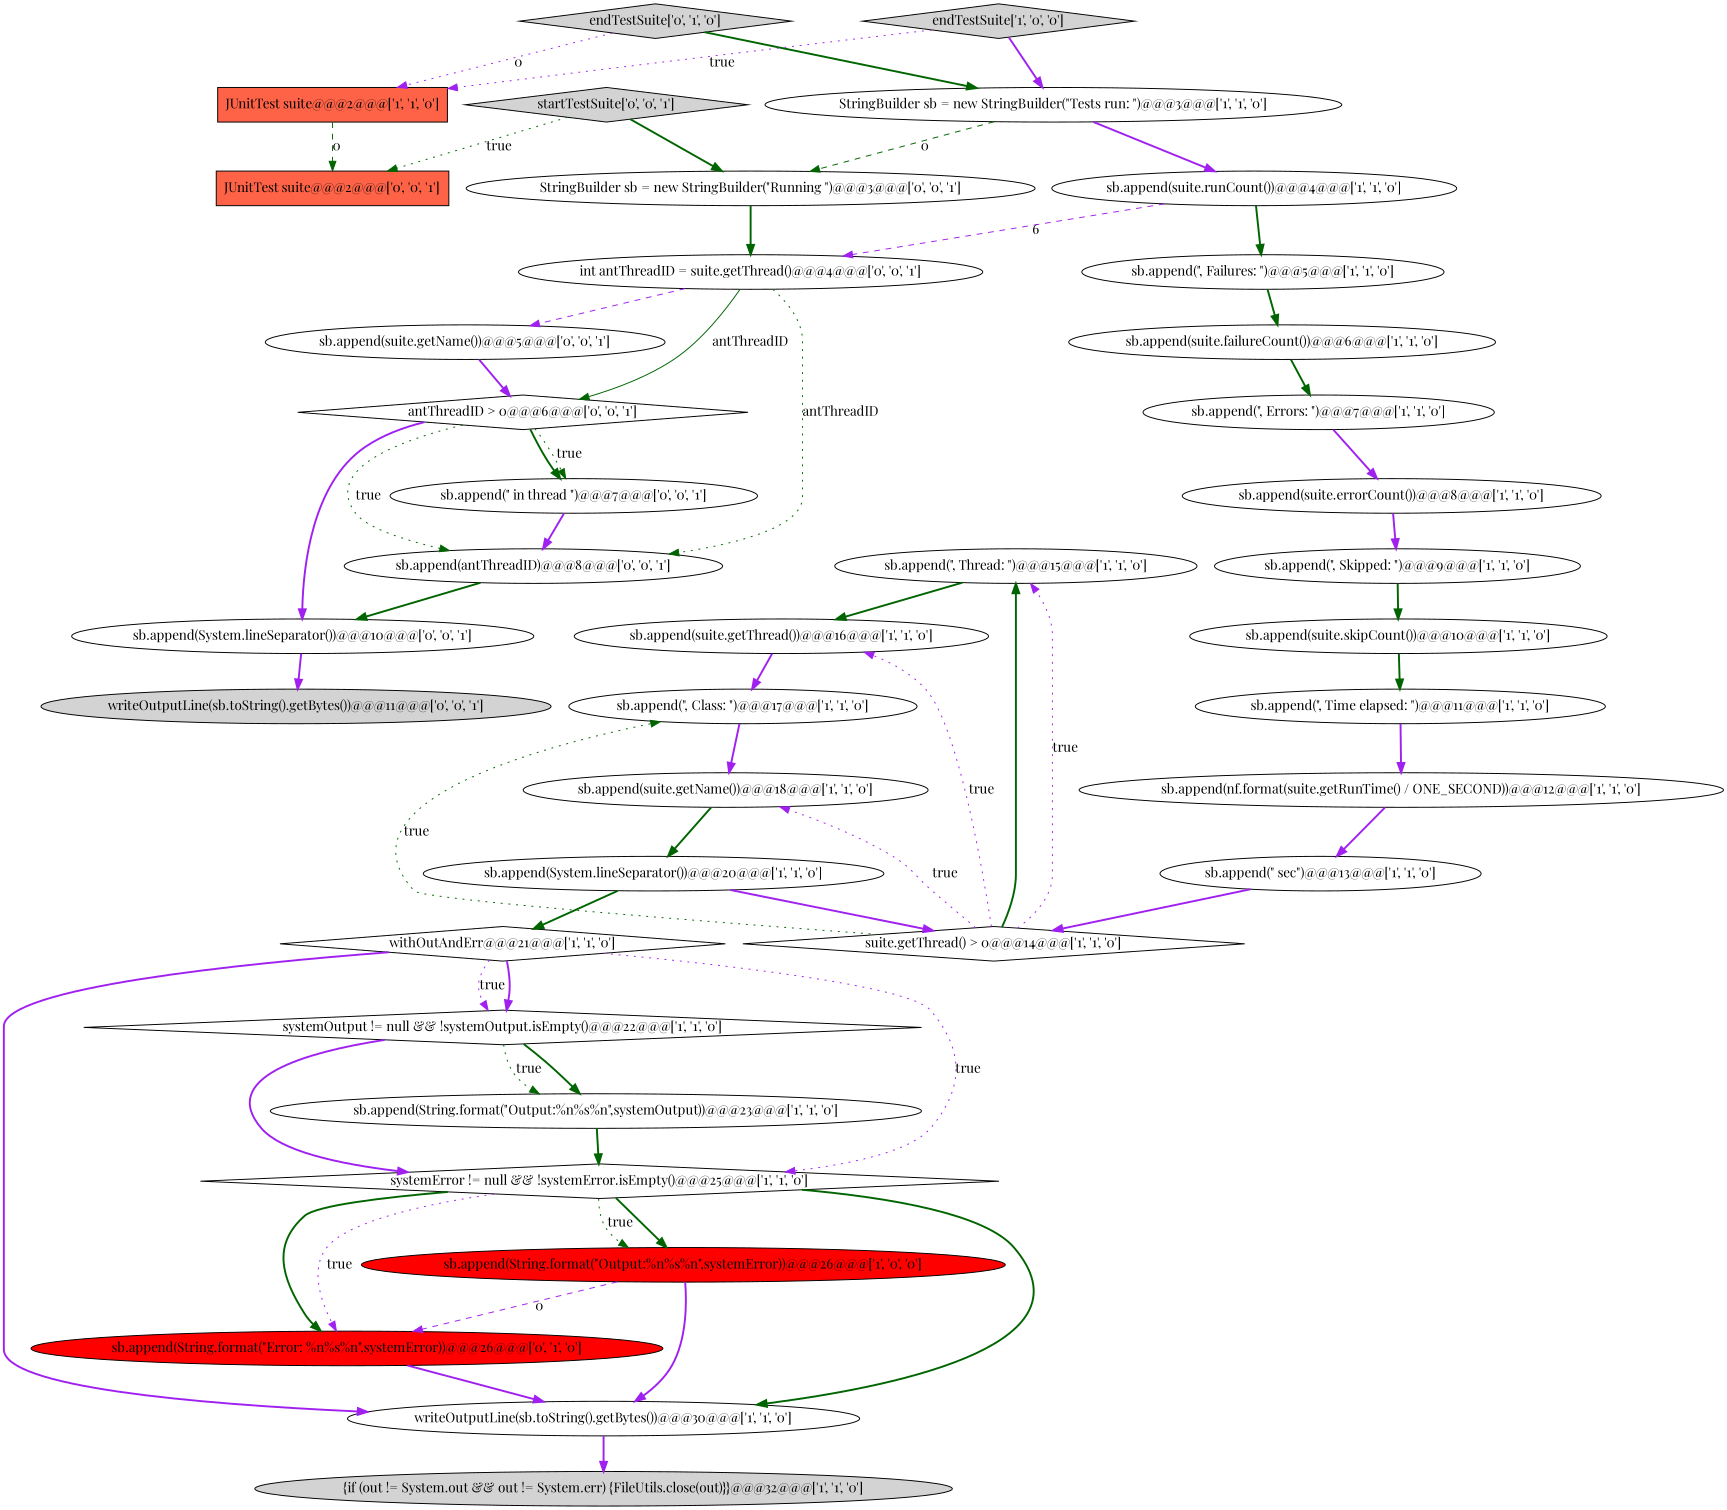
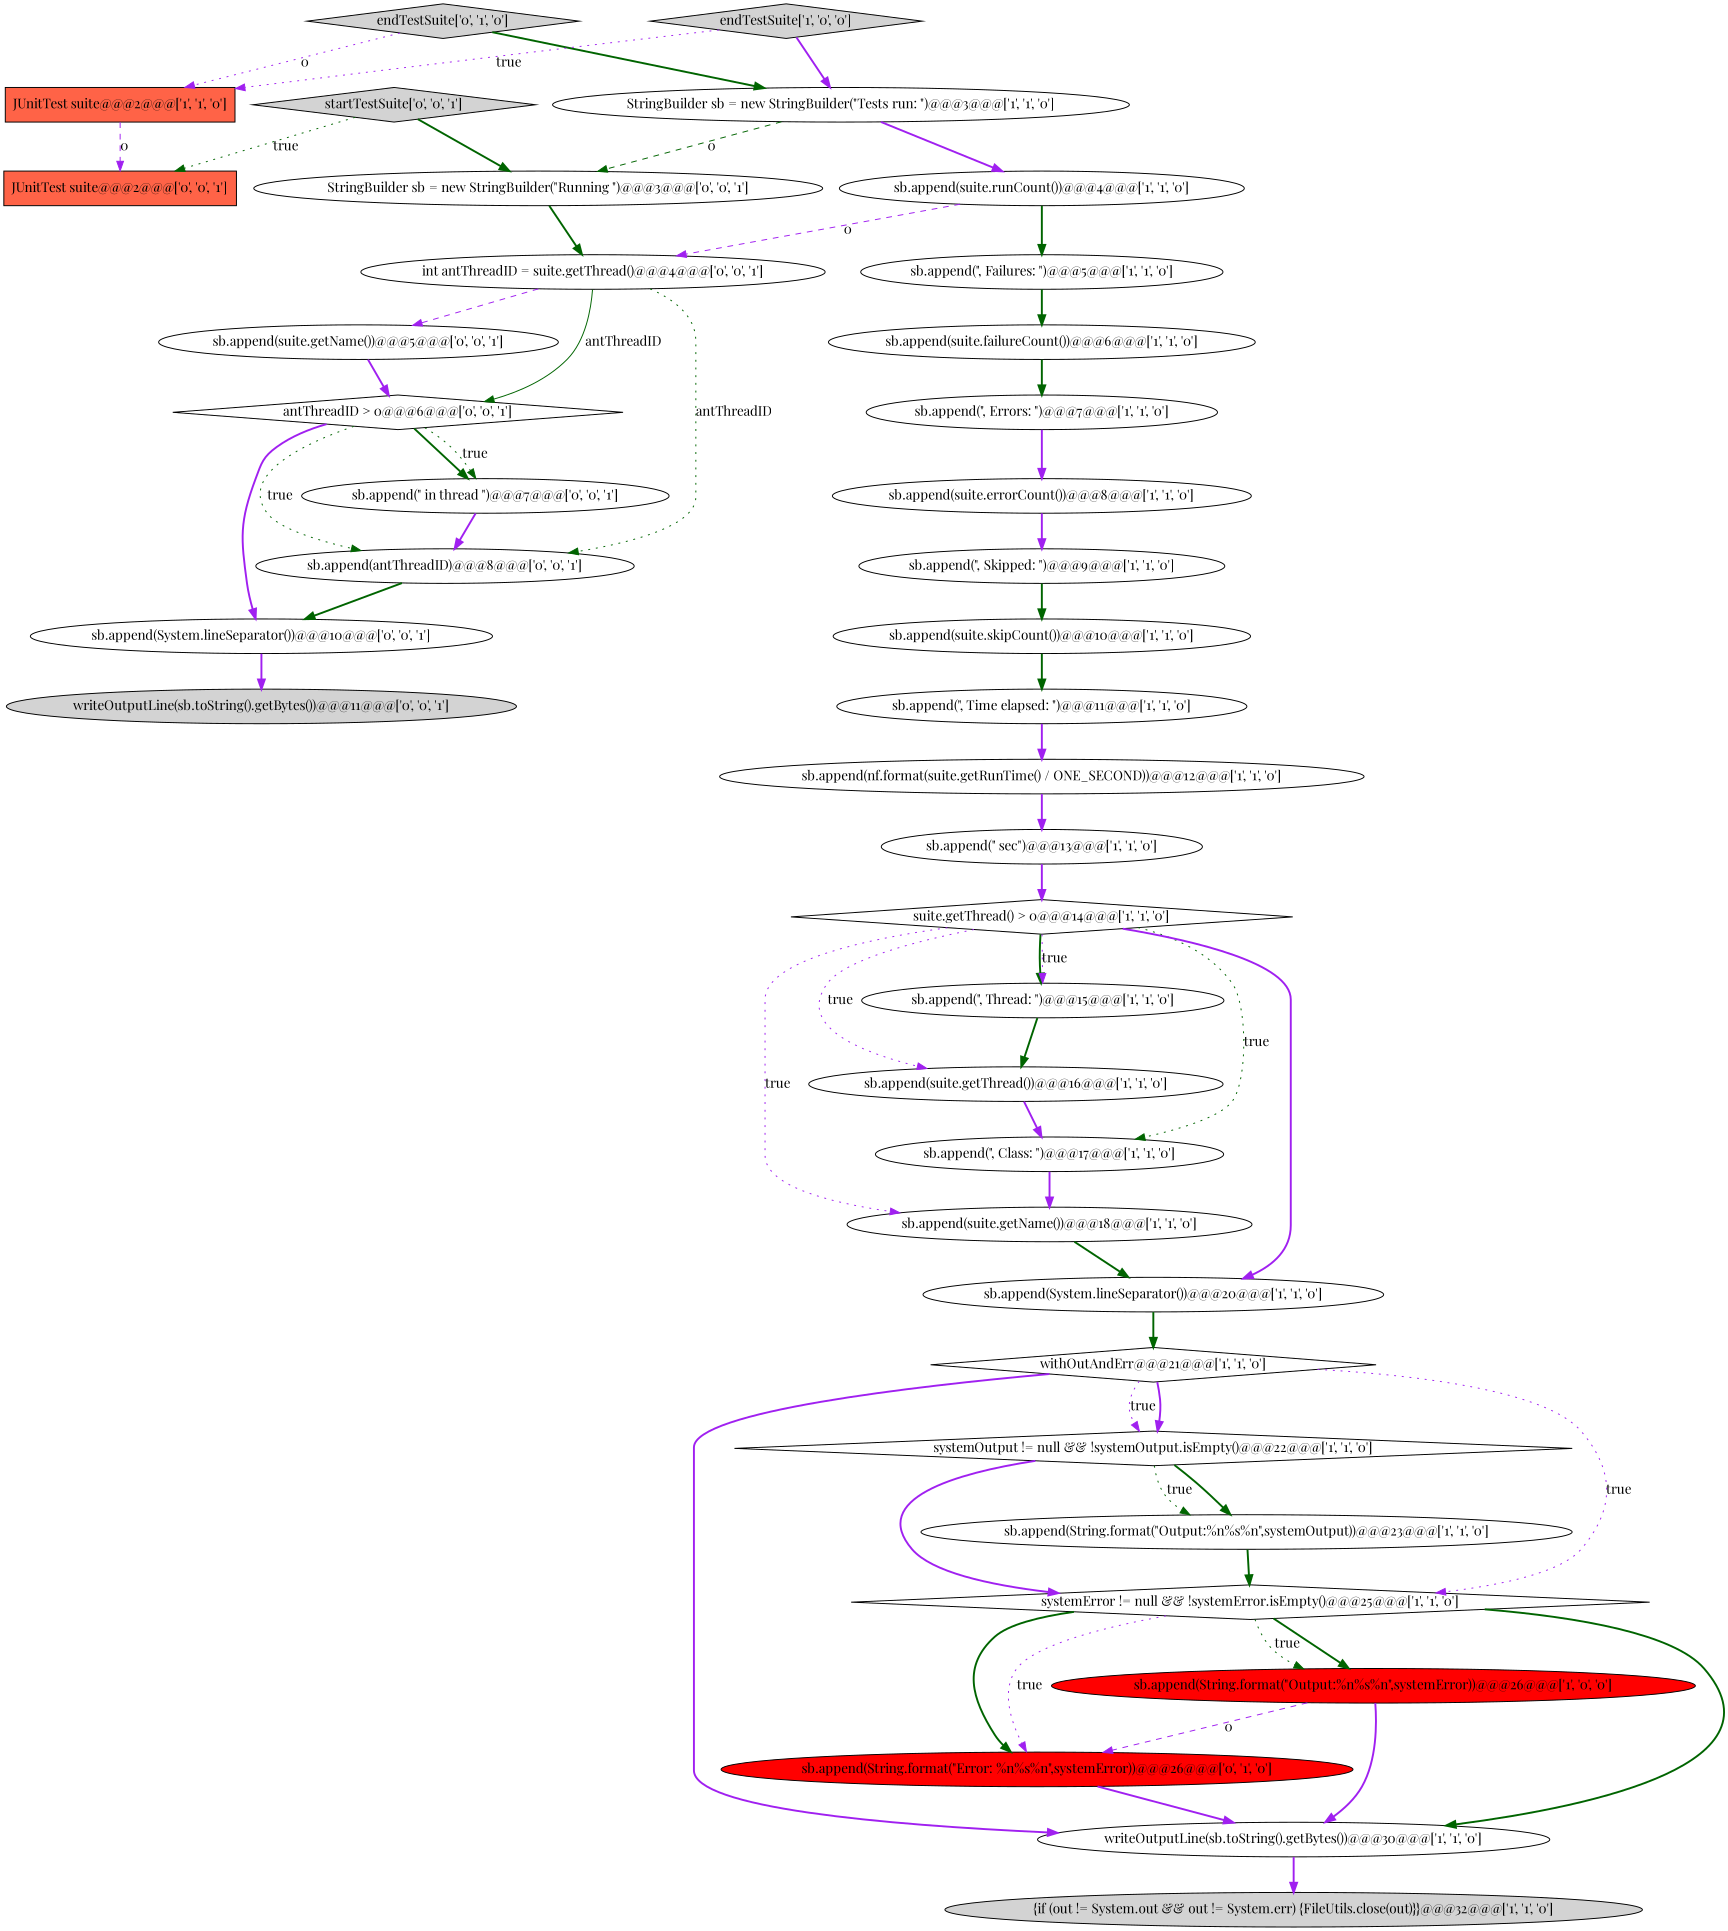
edge "JUnitTest suite@@@2@@@['1', '1', '0']" -> "JUnitTest suite@@@2@@@['0', '0', '1']": color darkgreen -> purple
edge "sb.append(suite.runCount())@@@4@@@['1', '1', '0']" -> "int antThreadID = suite.getThread()@@@4@@@['0', '0', '1']": label "6" -> "0"
edge "sb.append(System.lineSeparator())@@@20@@@['1', '1', '0']" -> "suite.getThread() > 0@@@14@@@['1', '1', '0']": reversed
